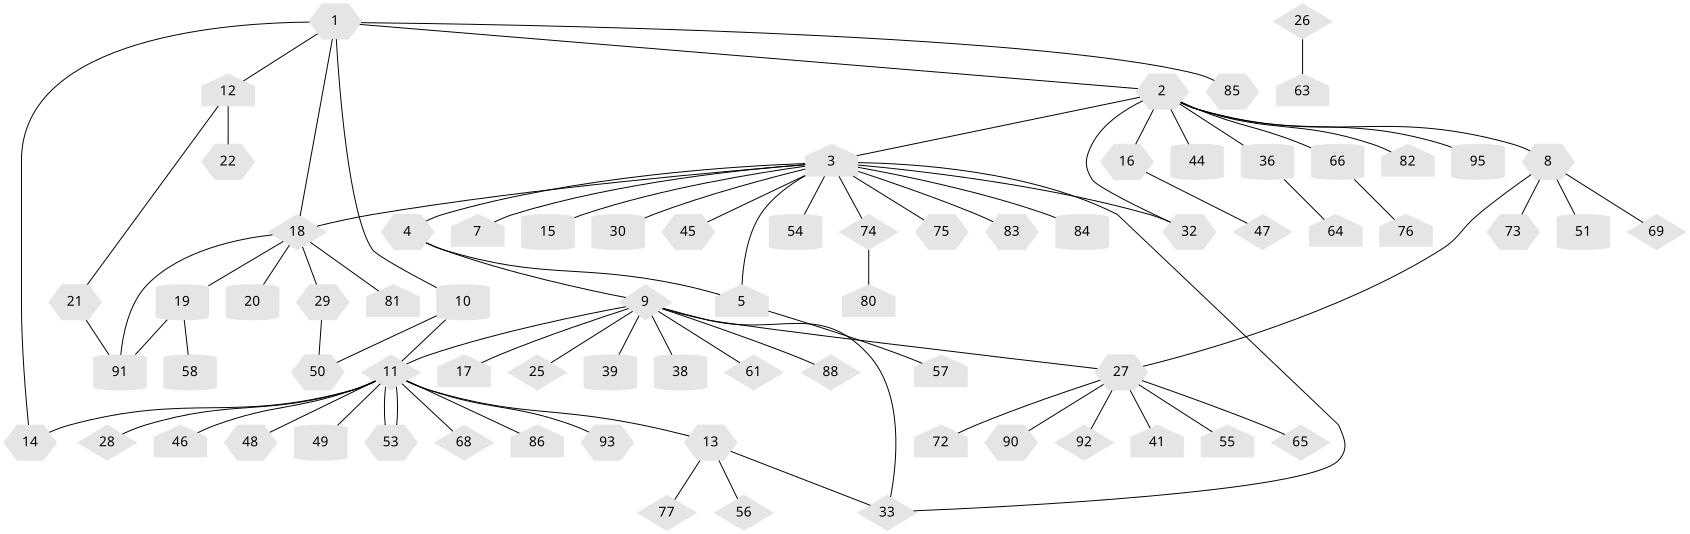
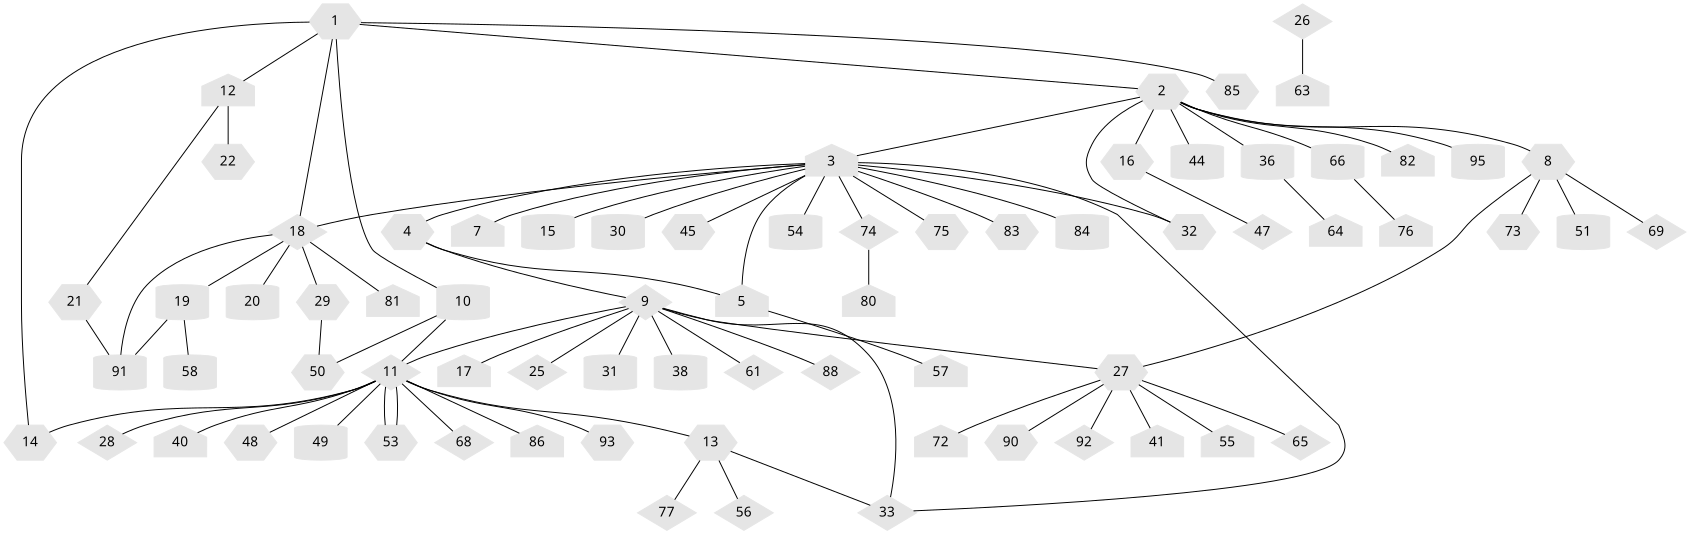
node "39": label "39" -> "31"
node "46": label "46" -> "40"
